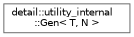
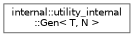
node "detail::utility_internal ::Gen< T, N >": label "detail::utility_internal ::Gen< T, N >" -> "internal::utility_internal ::Gen< T, N >"
